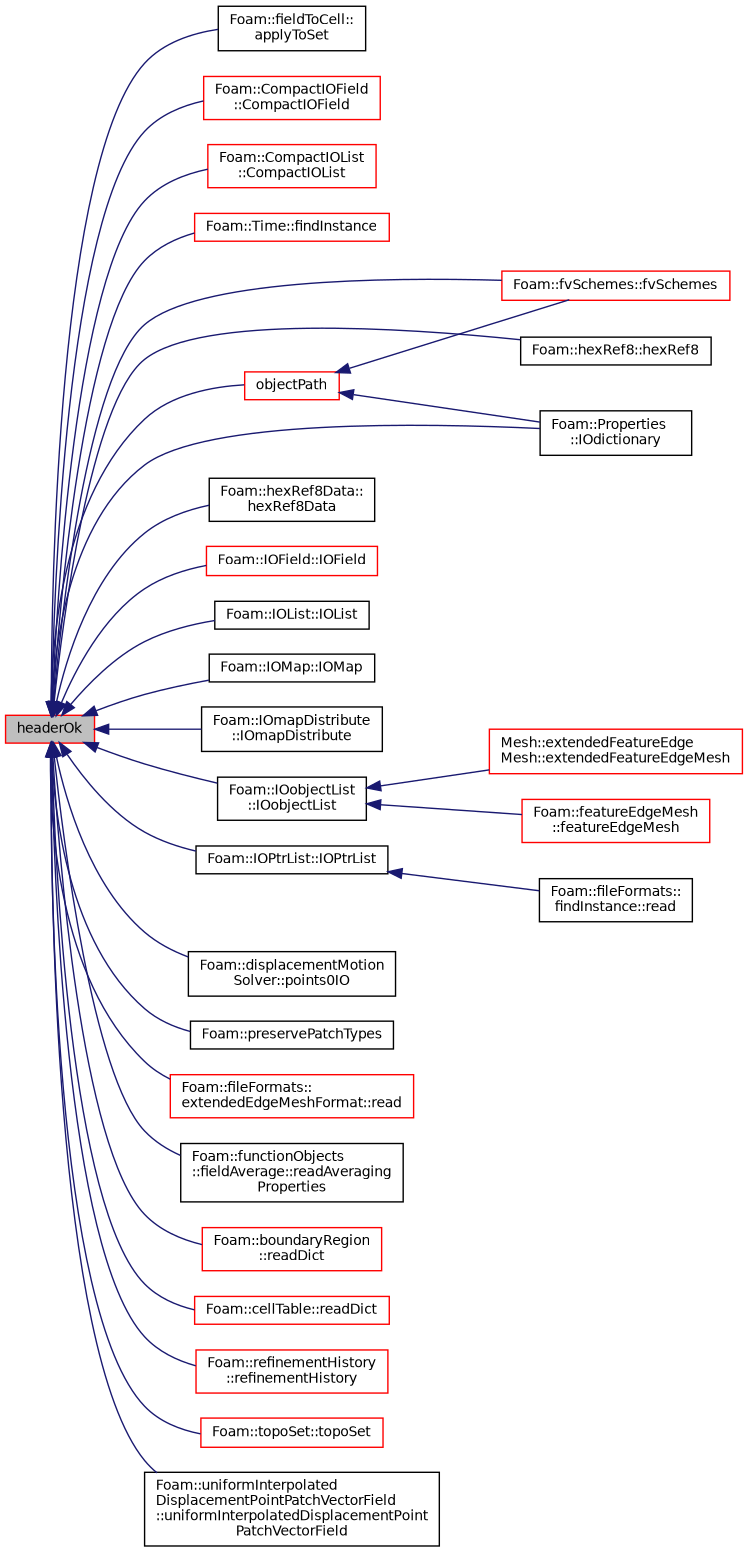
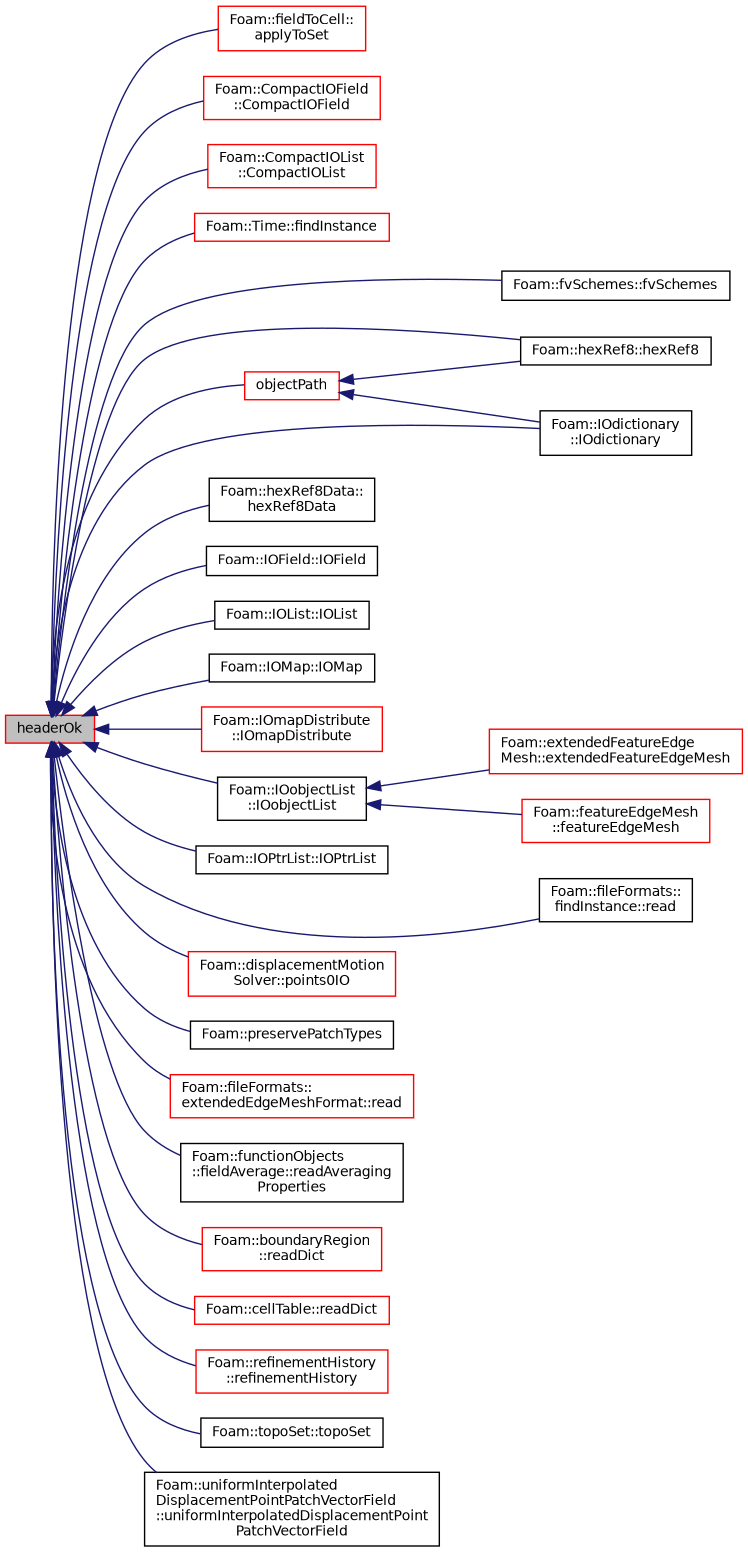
node "Foam::fieldToCell:: applyToSet": color black -> red
node "Foam::fvSchemes::fvSchemes": color red -> black
edge "Foam::fvSchemes::fvSchemes" -> "objectPath": now "Foam::hexRef8::hexRef8" -> "objectPath"
node "Foam::Properties ::IOdictionary": label "Foam::Properties ::IOdictionary" -> "Foam::IOdictionary ::IOdictionary"
node "Foam::IOField::IOField": color red -> black
node "Foam::IOmapDistribute ::IOmapDistribute": color black -> red
node "Mesh::extendedFeatureEdge Mesh::extendedFeatureEdgeMesh": label "Mesh::extendedFeatureEdge Mesh::extendedFeatureEdgeMesh" -> "Foam::extendedFeatureEdge Mesh::extendedFeatureEdgeMesh"
edge "Foam::fileFormats:: findInstance::read" -> "Foam::IOPtrList::IOPtrList": now "Foam::fileFormats:: findInstance::read" -> "headerOk"
node "Foam::displacementMotion Solver::points0IO": color black -> red
node "Foam::topoSet::topoSet": color red -> black
